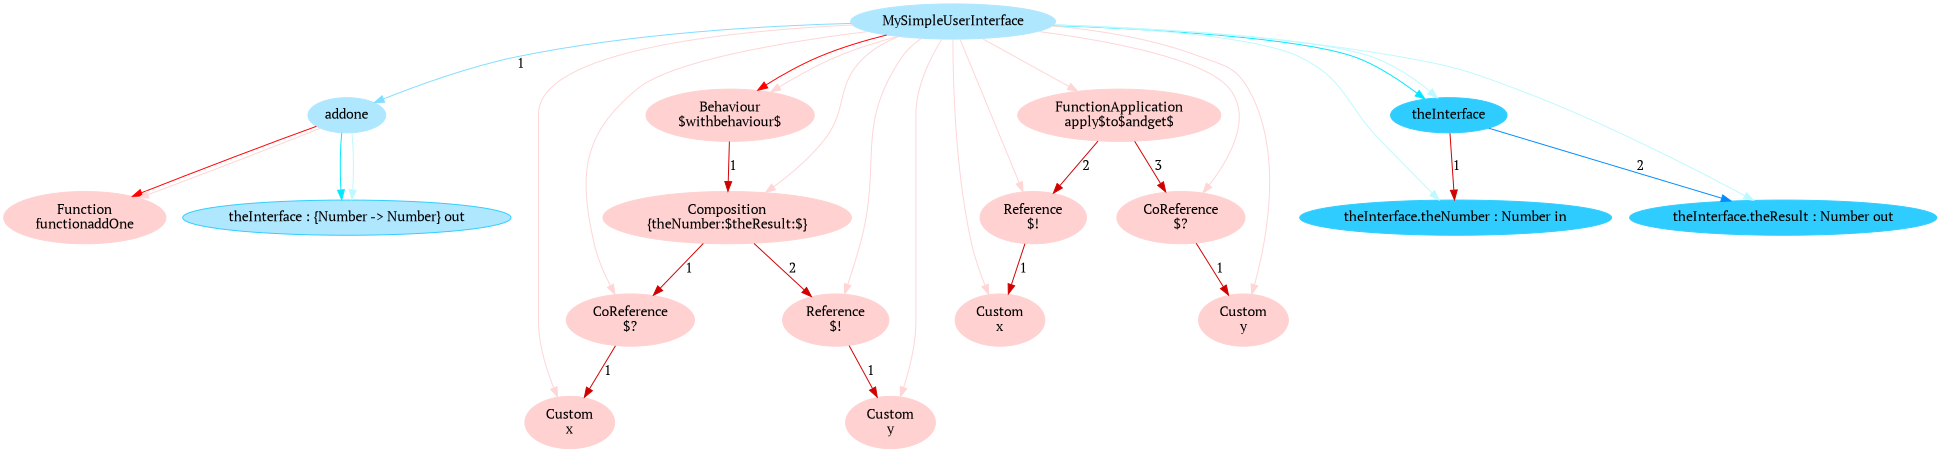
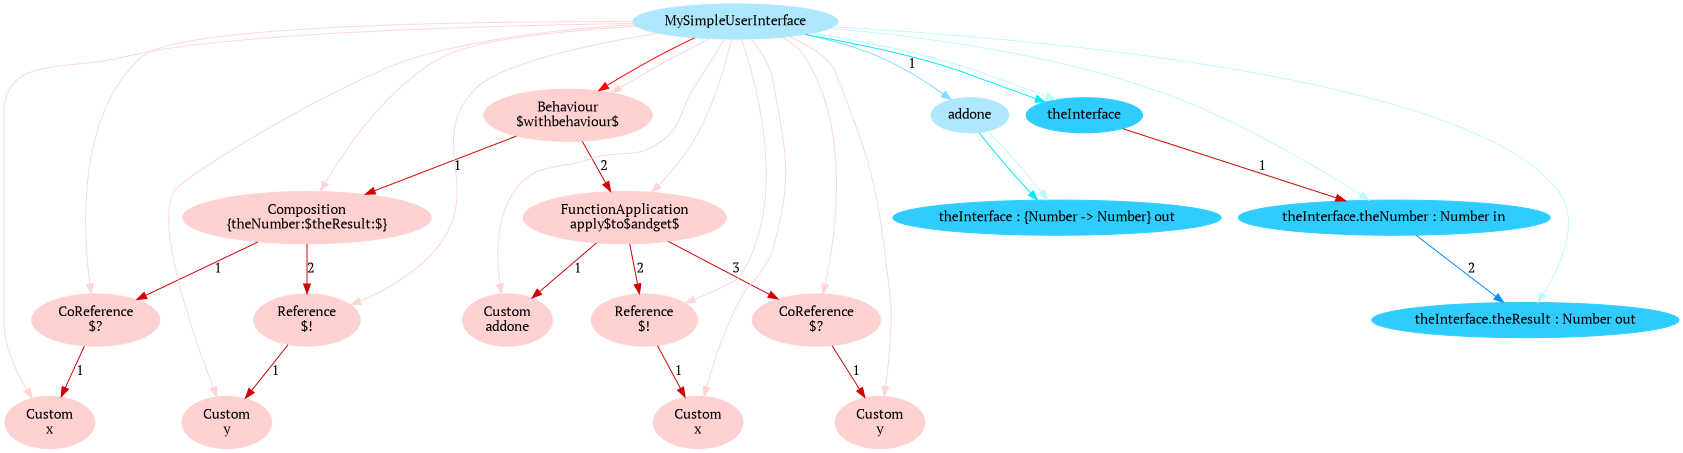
edge "theInterface" -> "theInterface.theResult : Number out": now "theInterface.theNumber : Number in" -> "theInterface.theResult : Number out"
edge "Behaviour $withbehaviour$" -> "FunctionApplication apply$to$andget$": added, label "2"
node "Function functionaddOne": removed
node "theInterface : {Number -> Number} out": fillcolor #afe7ff -> #2fcdff
node "Custom addone": added
